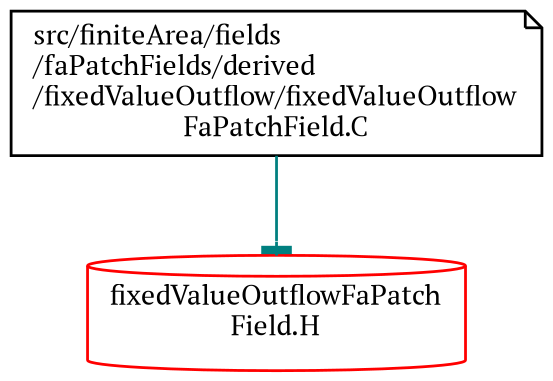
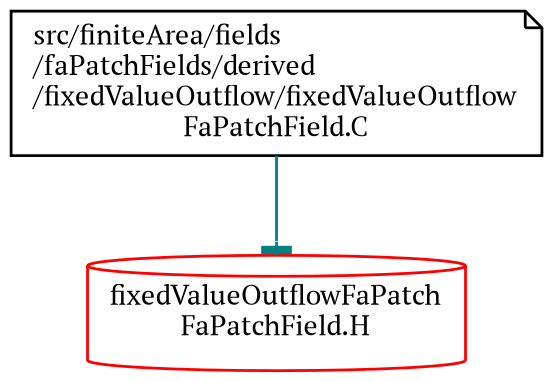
node "fixedValueOutflowFaPatch Field.H": label "fixedValueOutflowFaPatch Field.H" -> "fixedValueOutflowFaPatch FaPatchField.H"
